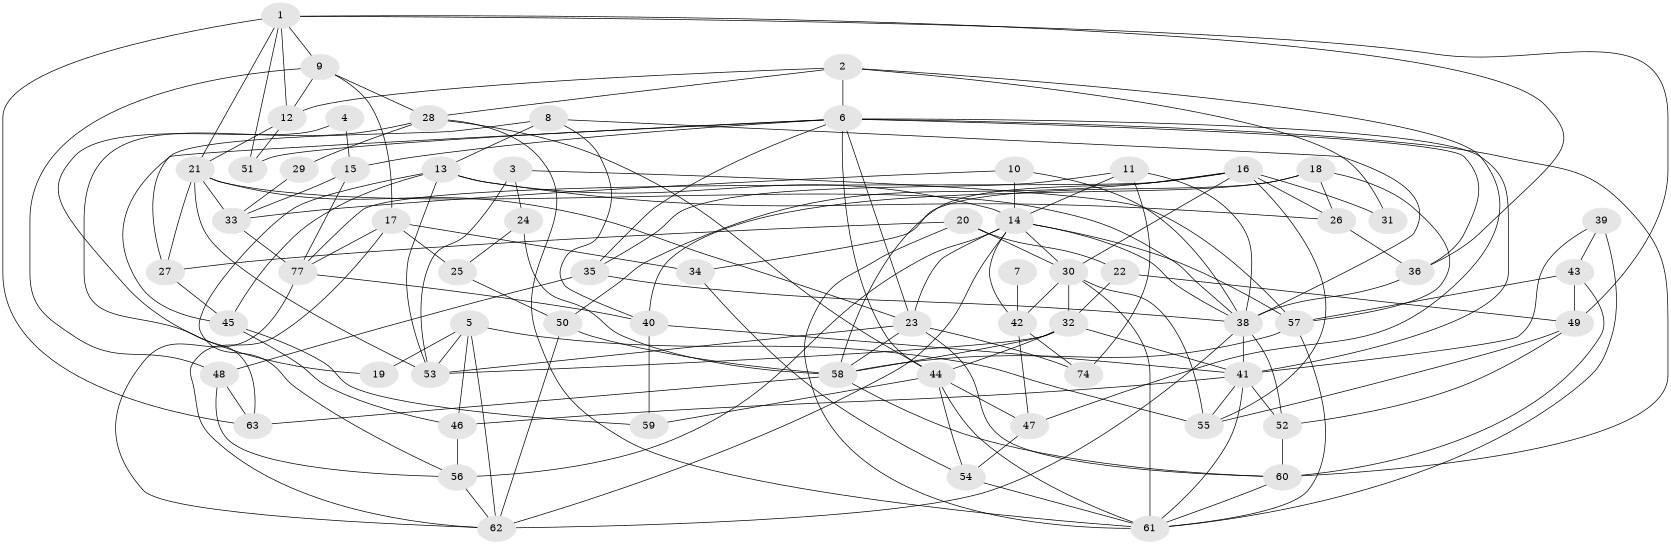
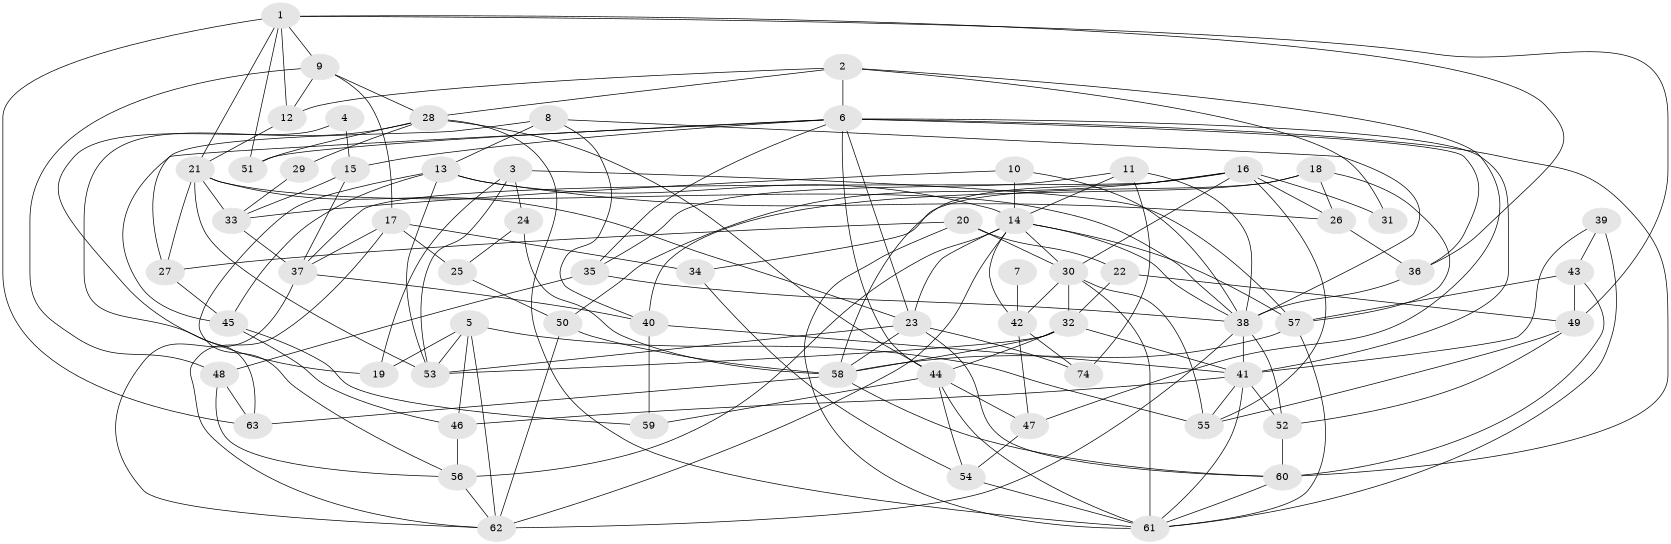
edge "12" -- "51": now "28" -- "51"
edge "3" -- "19": added
node "77": label "77" -> "37"
